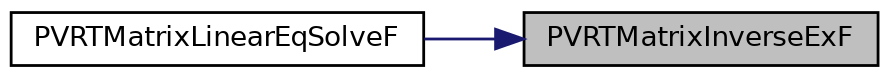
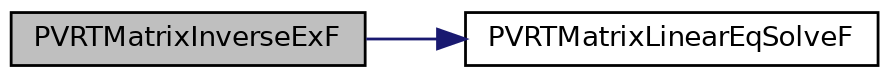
edge "PVRTMatrixLinearEqSolveF" -> "PVRTMatrixInverseExF": reversed
